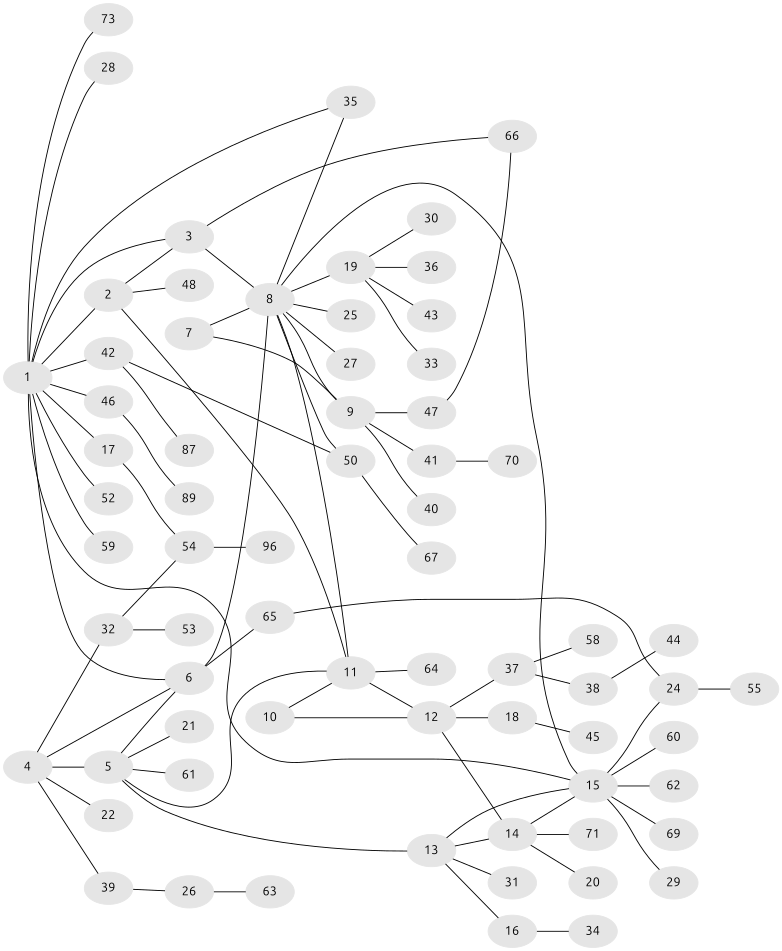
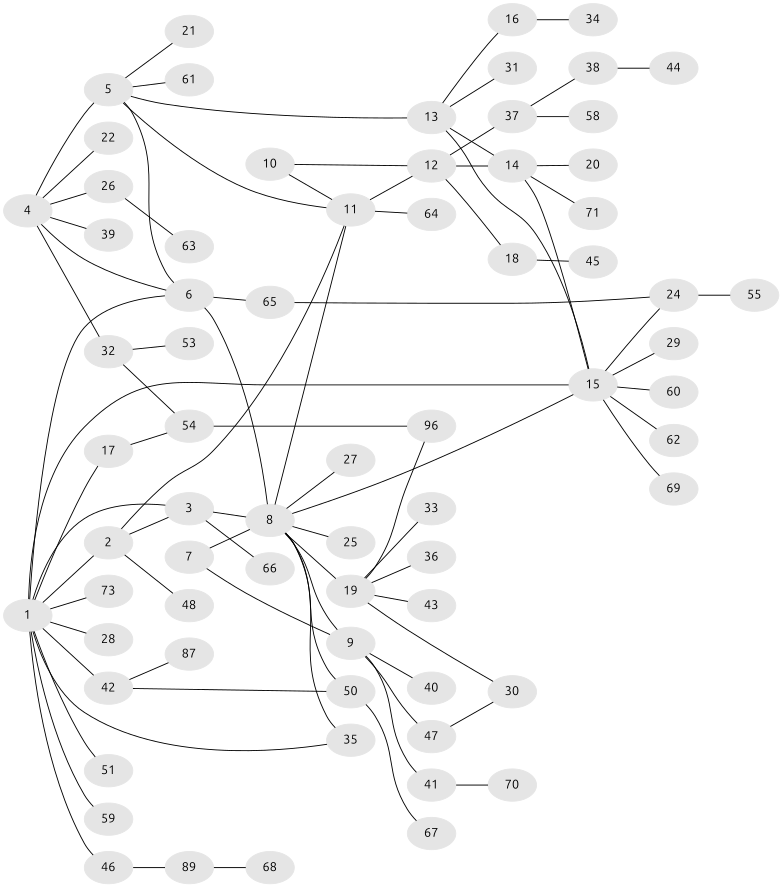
edge "66" -- "47": now "30" -- "47"
node "52": label "52" -> "51"
edge "96" -- "19": added
node "68": added
edge "39" -- "26": now "4" -- "26"
